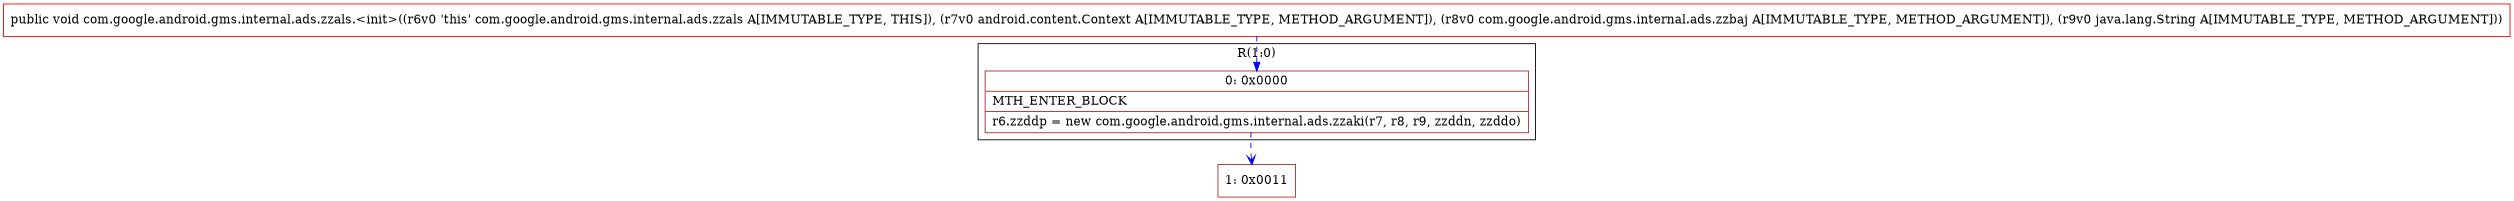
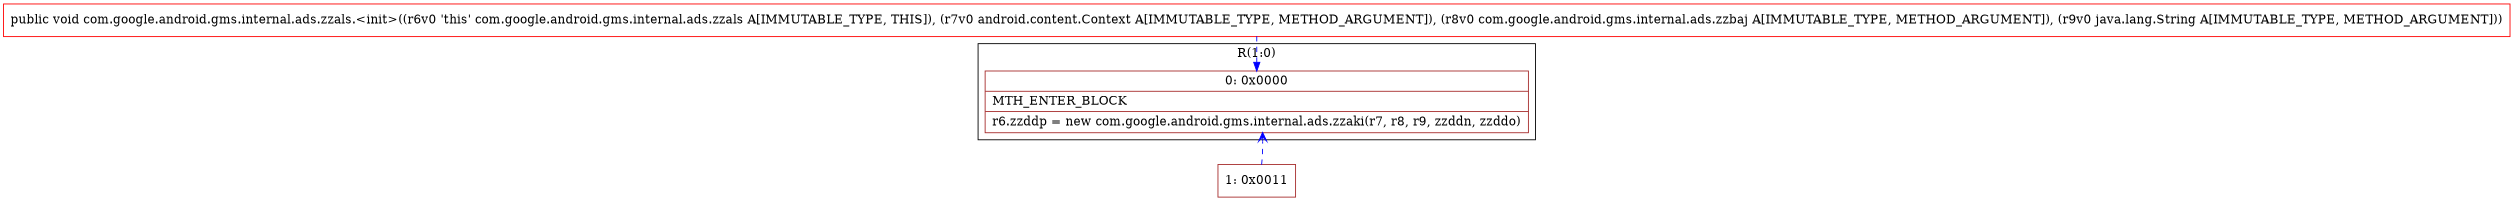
edge "0: 0x0000" -> "1: 0x0011": reversed
